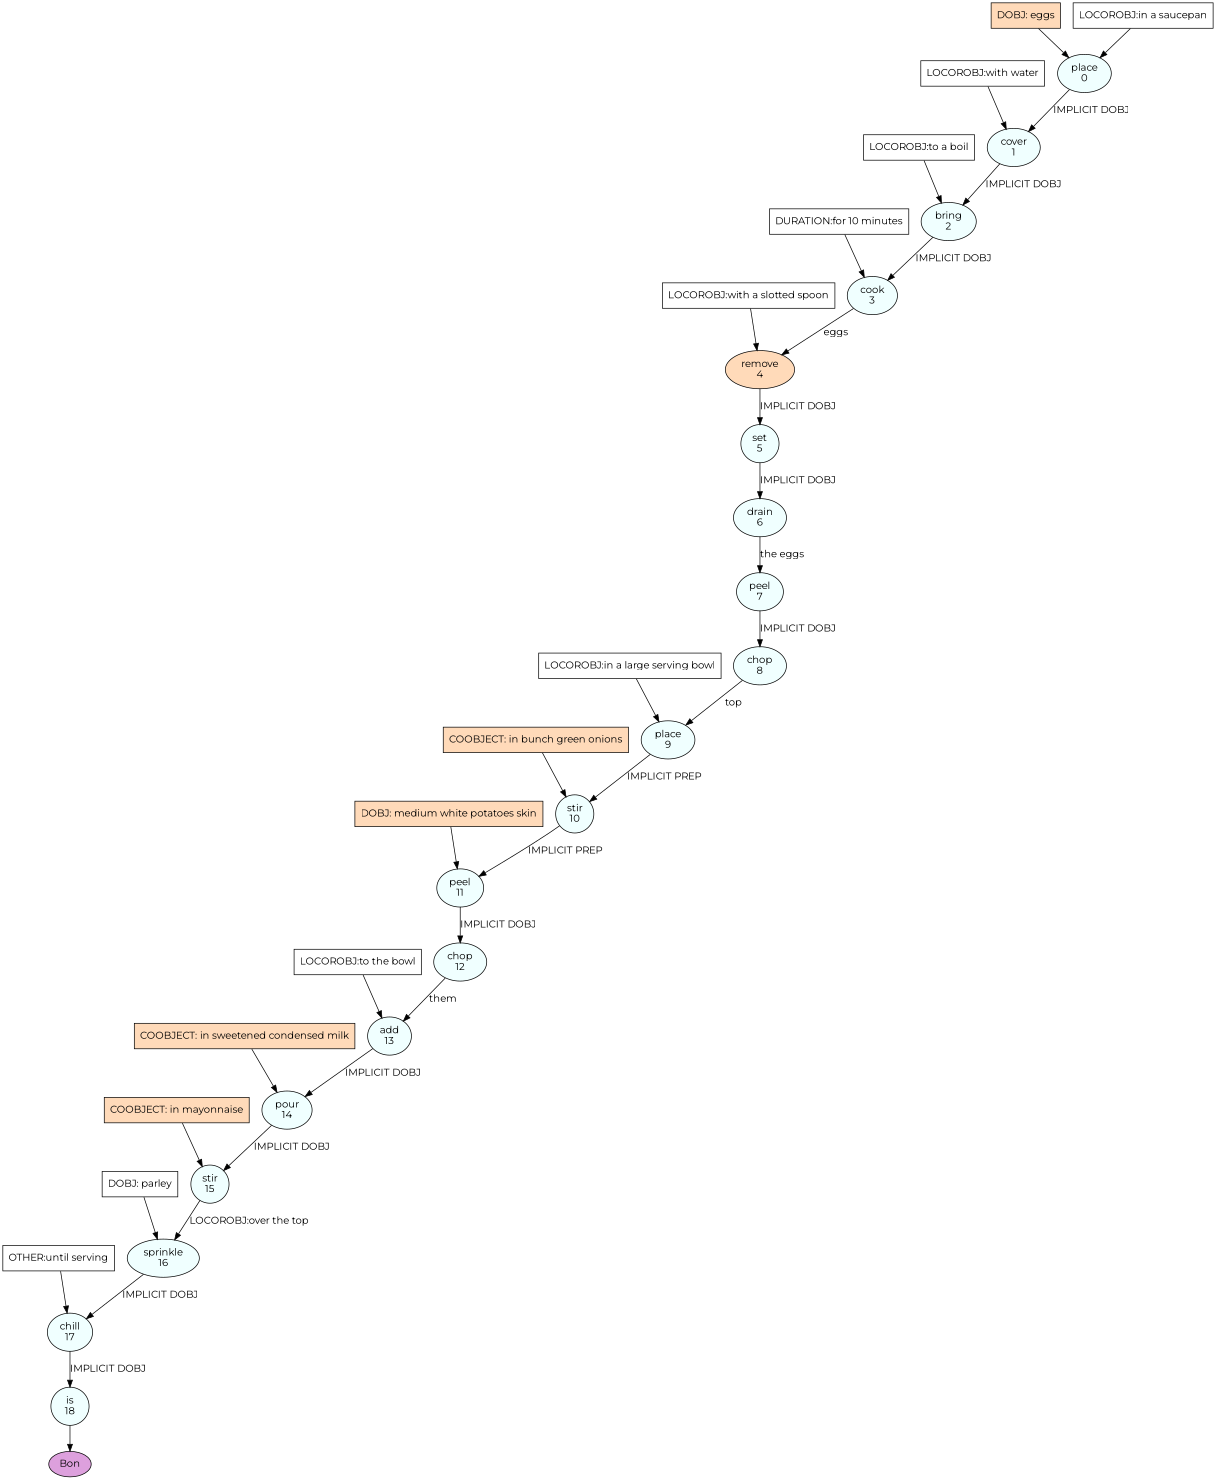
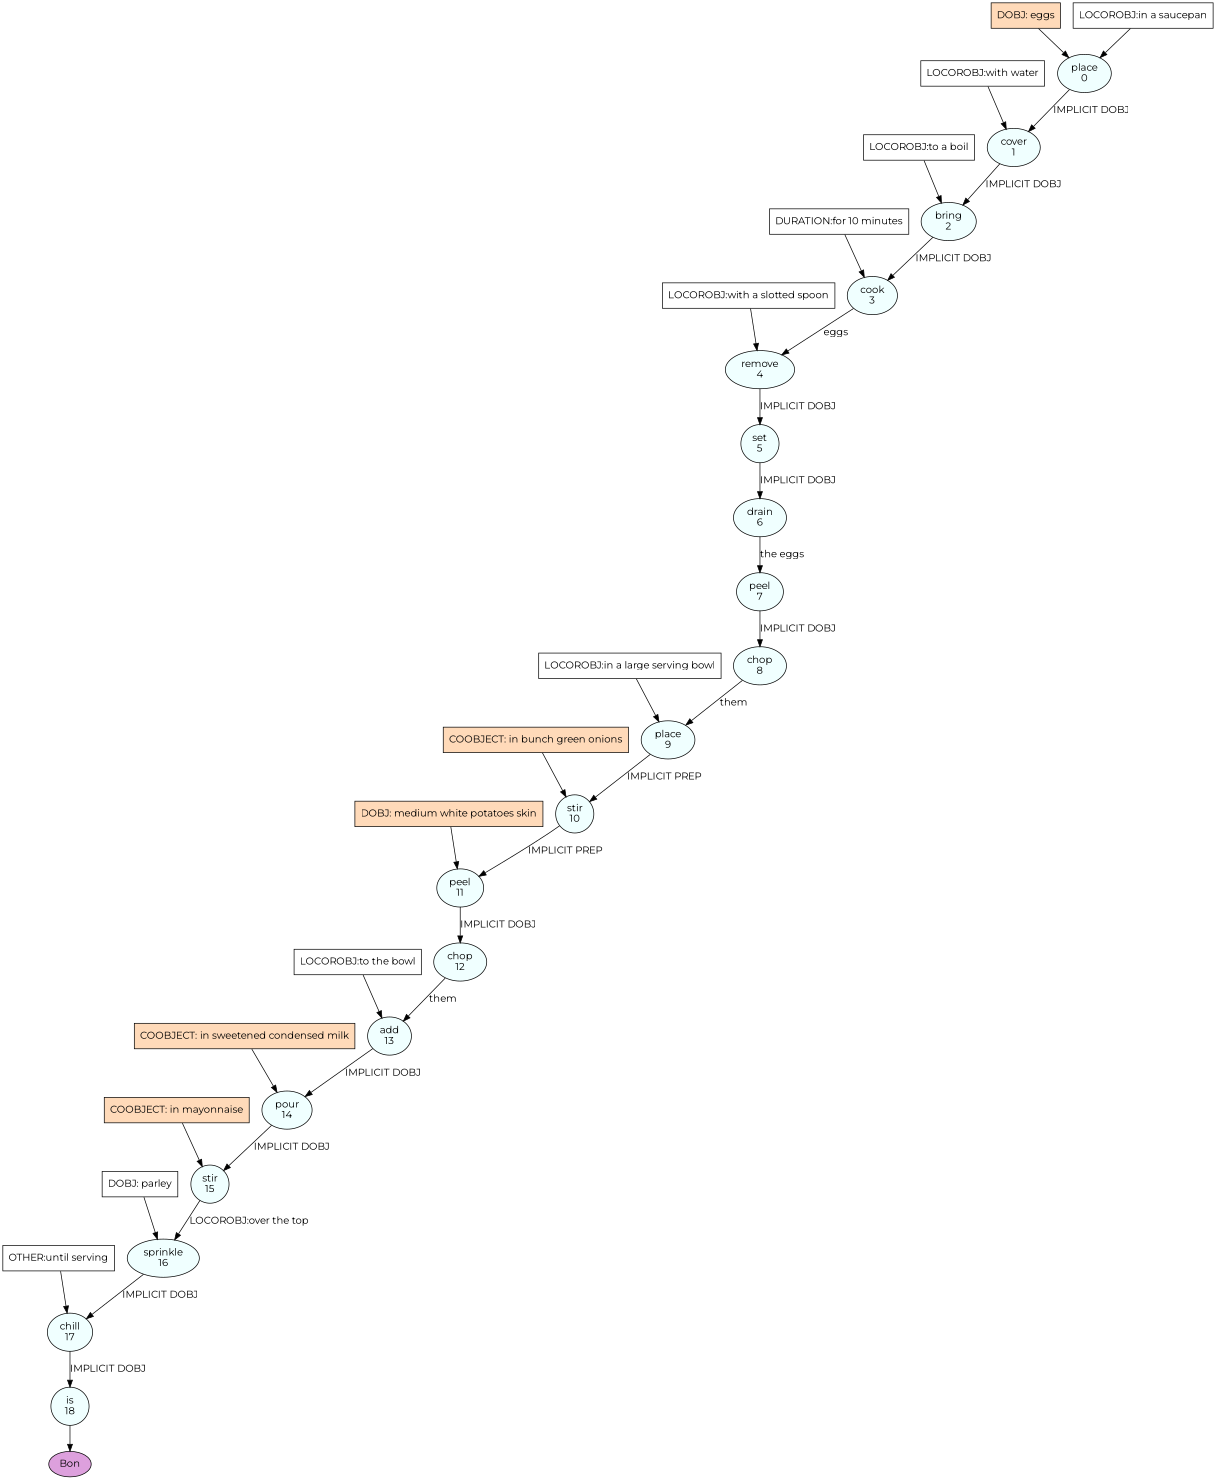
node "remove 4": fillcolor peachpuff -> azure
edge "chop 8" -> "place 9": label "top" -> "them"
